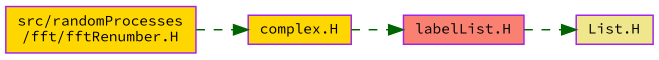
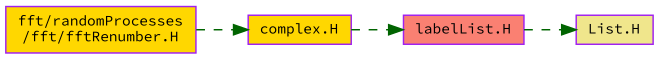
node "src/randomProcesses /fft/fftRenumber.H": label "src/randomProcesses /fft/fftRenumber.H" -> "fft/randomProcesses /fft/fftRenumber.H"
